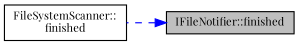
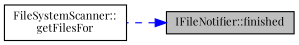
node "FileSystemScanner:: finished": label "FileSystemScanner:: finished" -> "FileSystemScanner:: getFilesFor"
